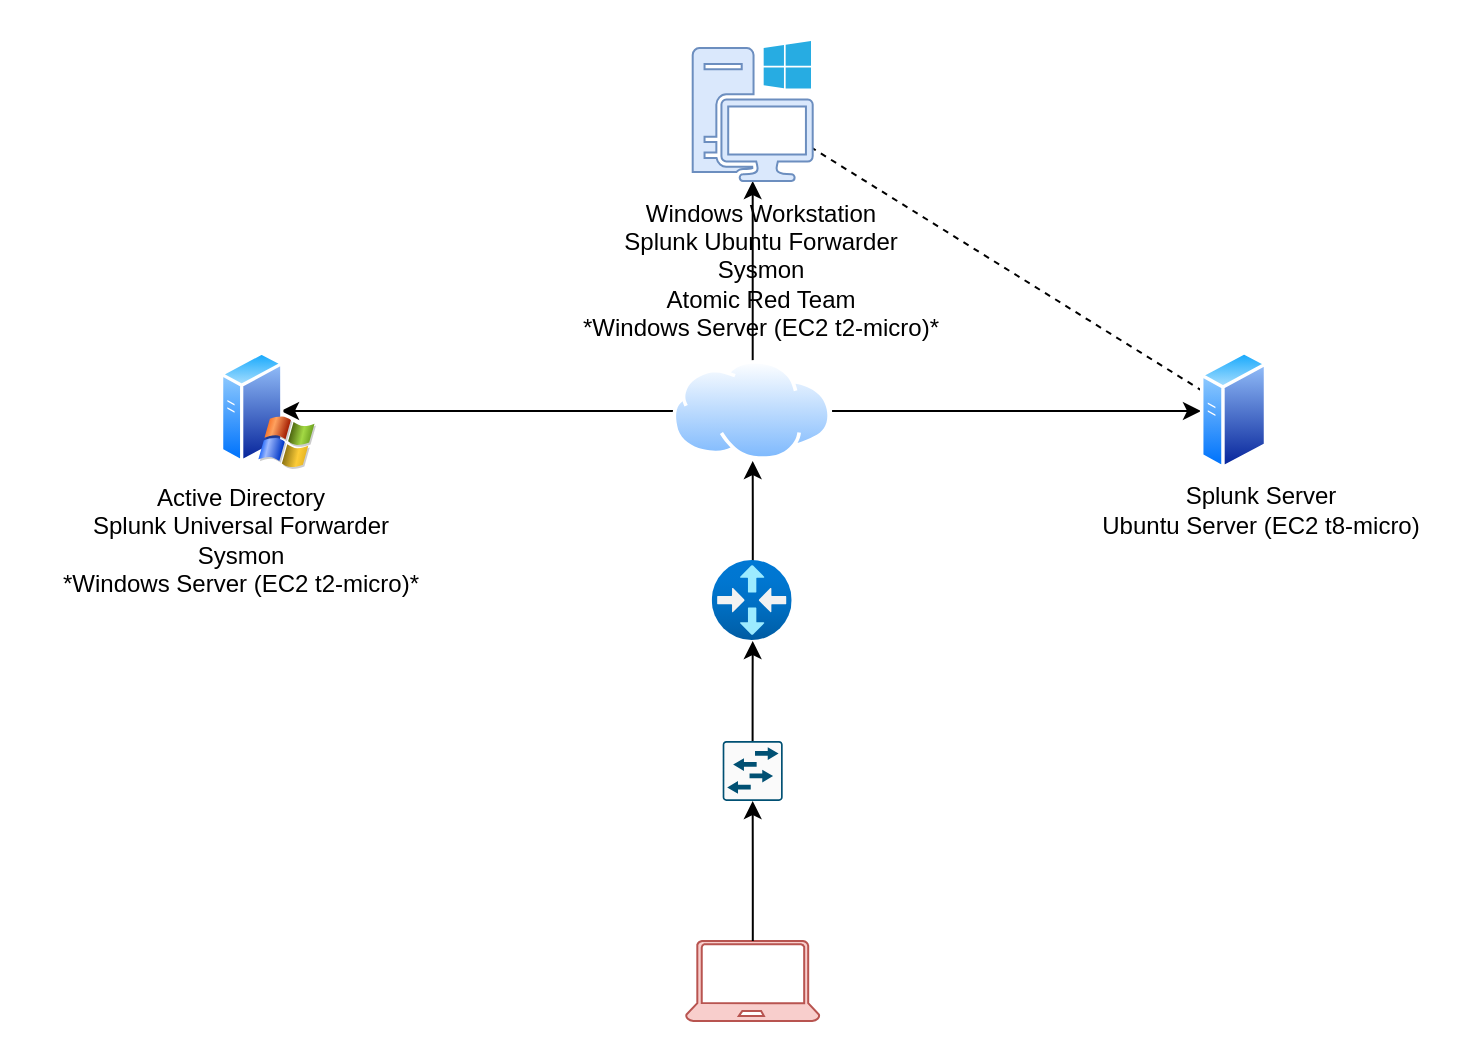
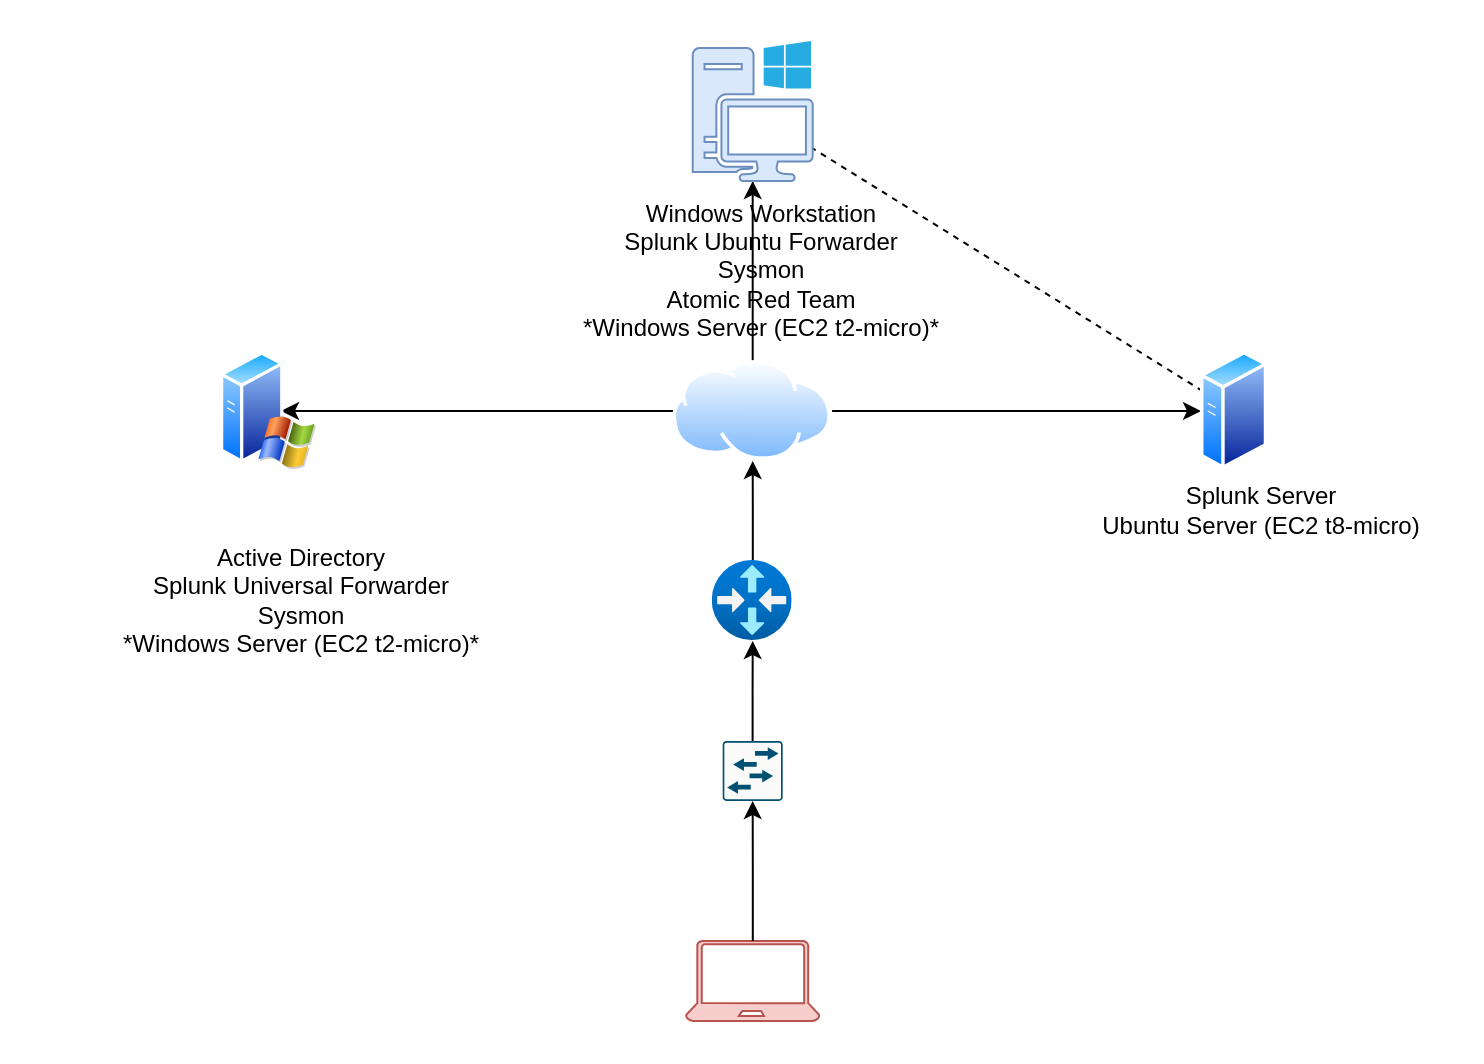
node "Active Directory Splunk Universal Forwarder Sysmon *Windows Server (EC2 t2-micro)*": moved (241, 541) -> (301, 601)
